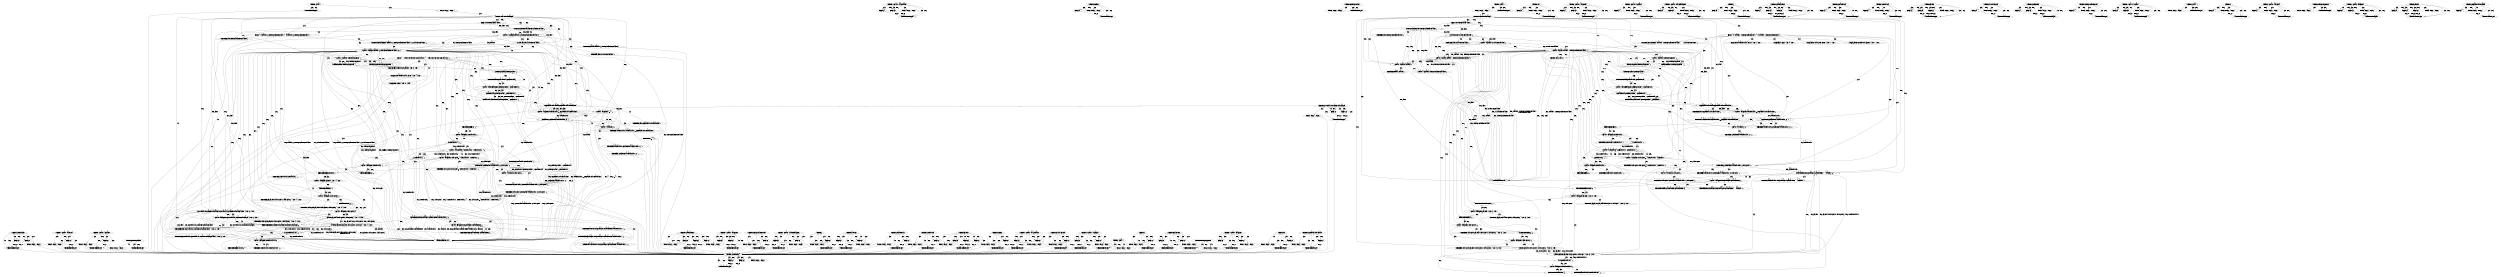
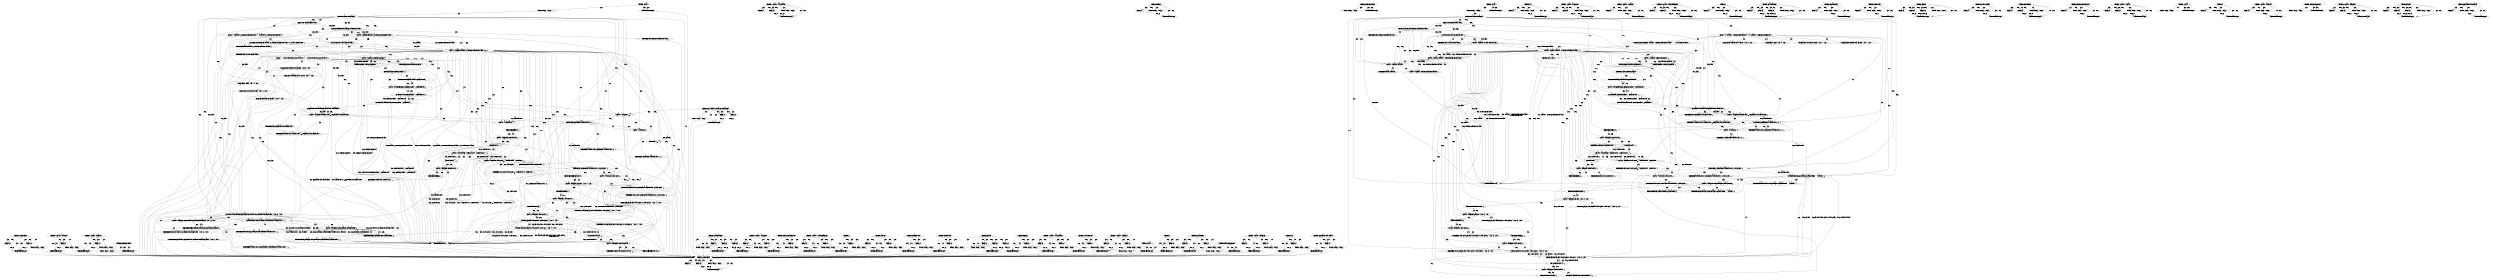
node "<(LOCAL,POINT window_point: POINT)<SUB>12</SUB>>": added
node "<(LOCAL,gfx.Rect caret_rect: gfx.Rect)<SUB>14</SUB>>": added
node "(<operator>.arrayInitializer,{})": added
